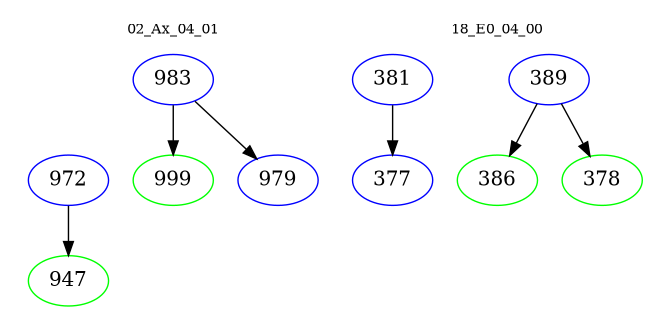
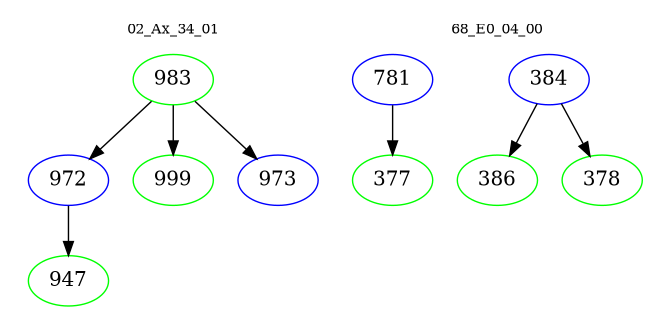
cluster "02_Ax_04_01": label "02_Ax_04_01" -> "02_Ax_34_01"
cluster "18_E0_04_00": label "18_E0_04_00" -> "68_E0_04_00"
node "983": color blue -> green
node "381": label "381" -> "781"
node "389": label "389" -> "384"
edge "983" -> "972": added
node "979": label "979" -> "973"
node "377": color blue -> green
